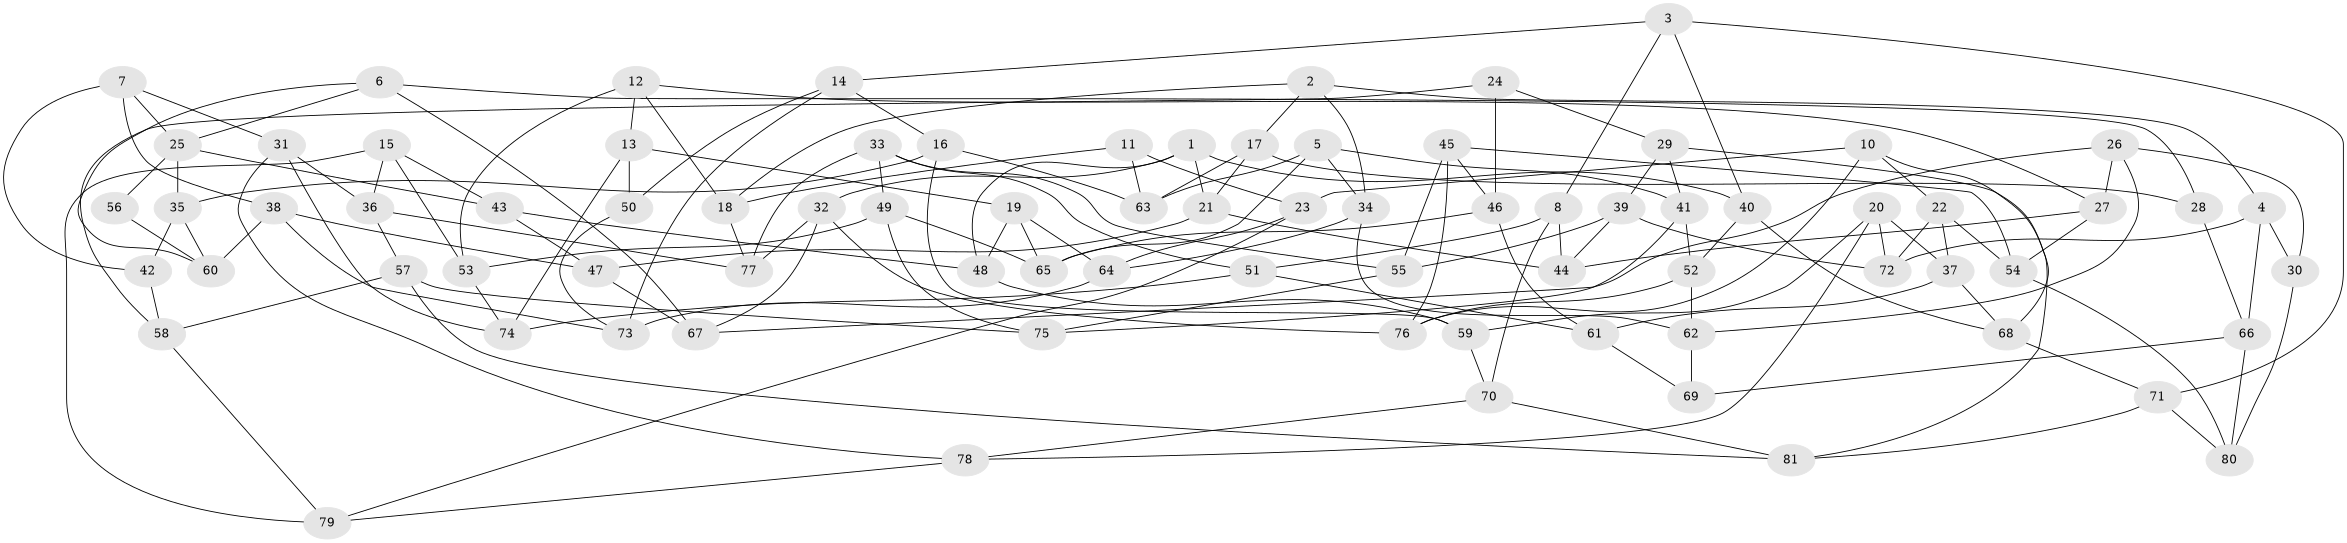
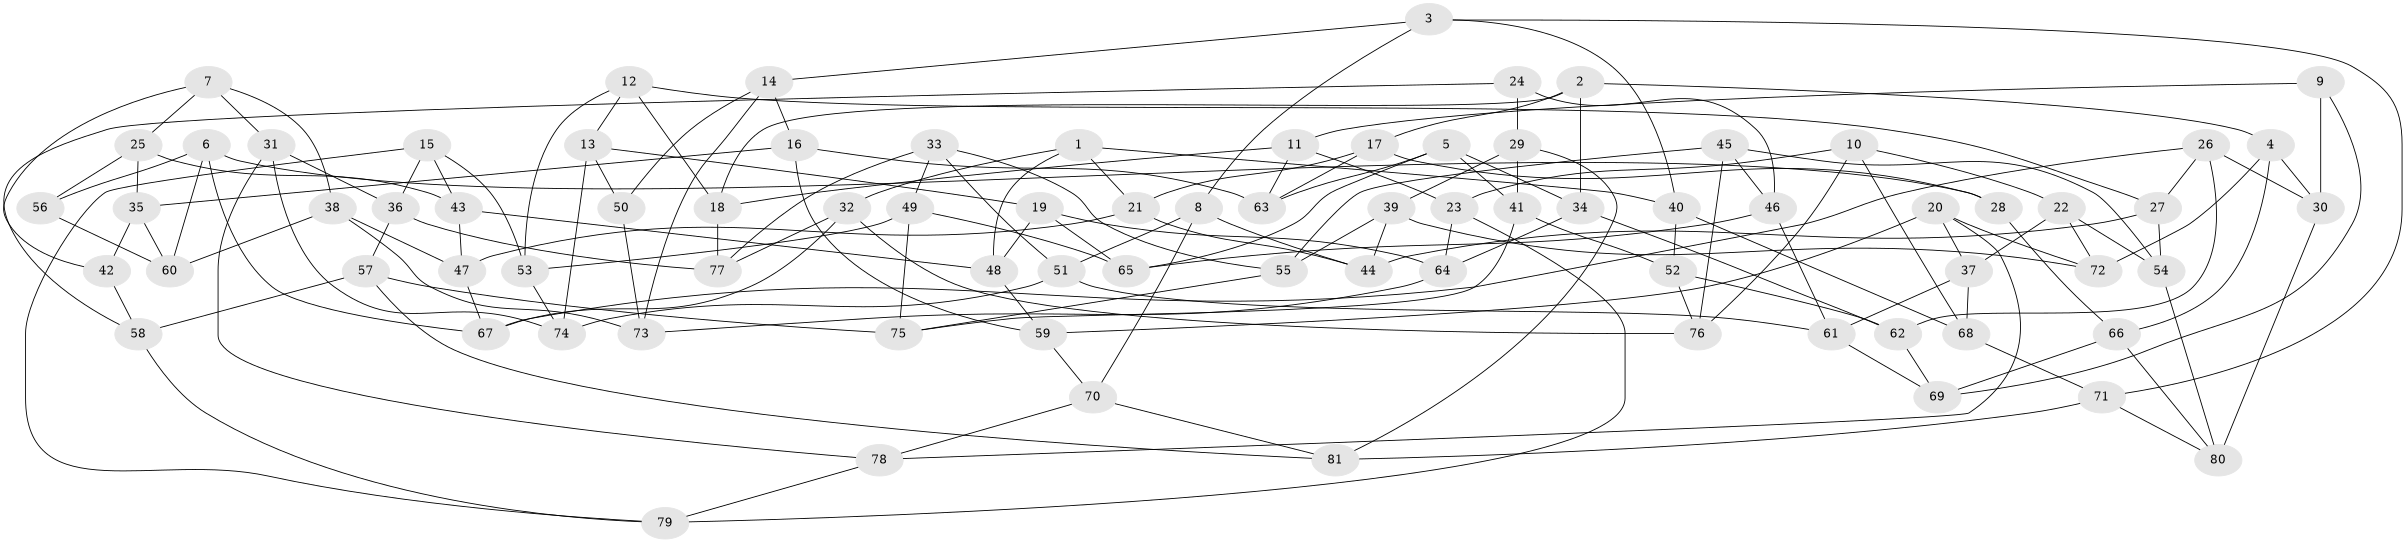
node "9": added
edge "6" -- "25": now "6" -- "56"
